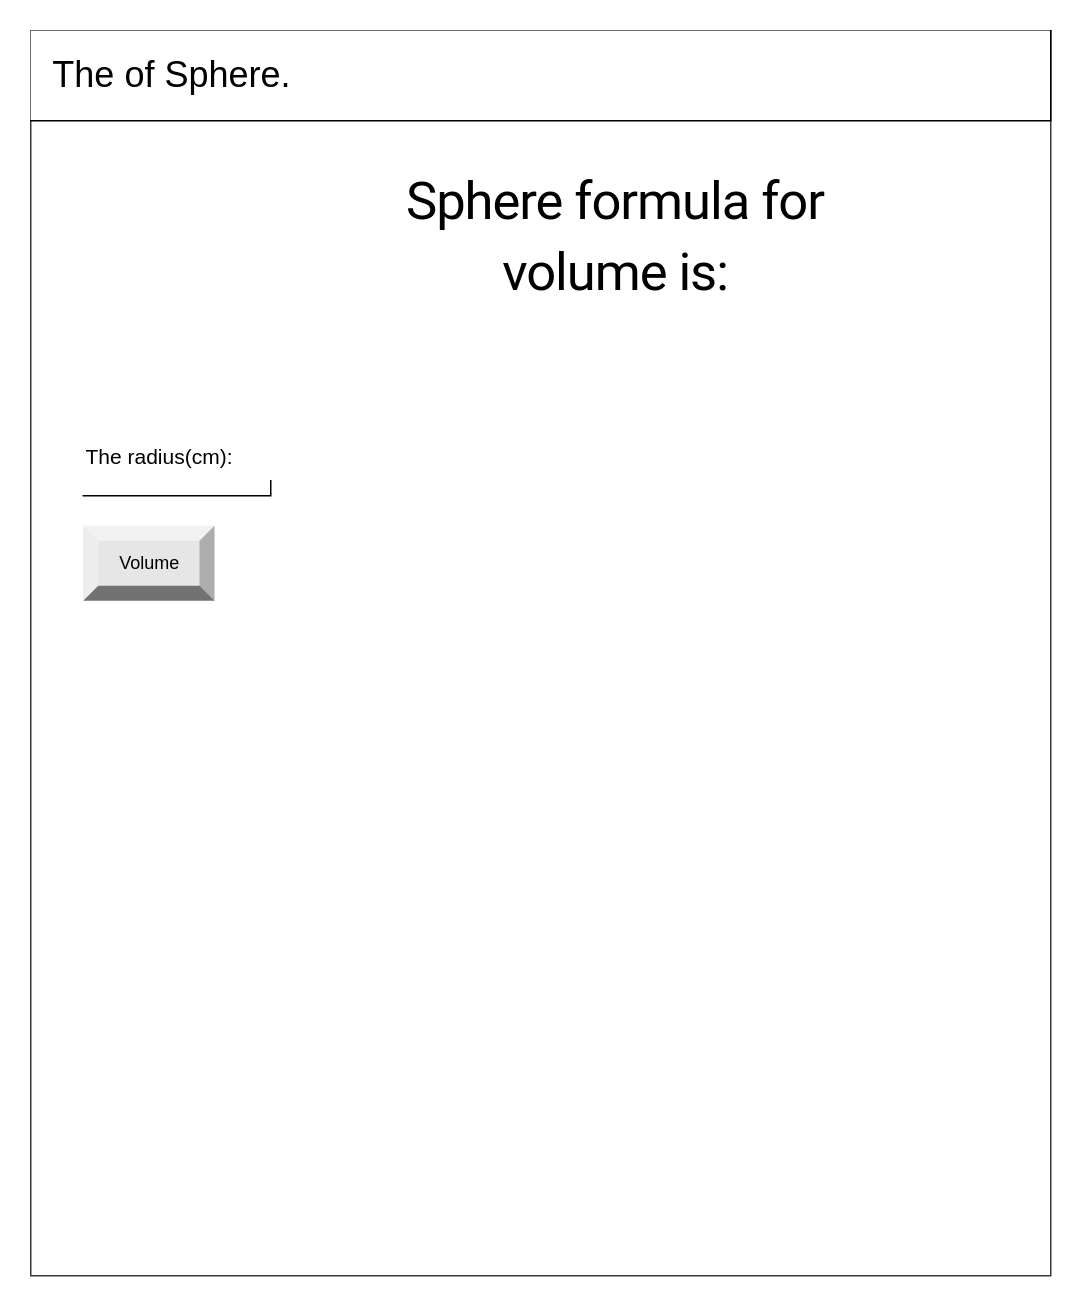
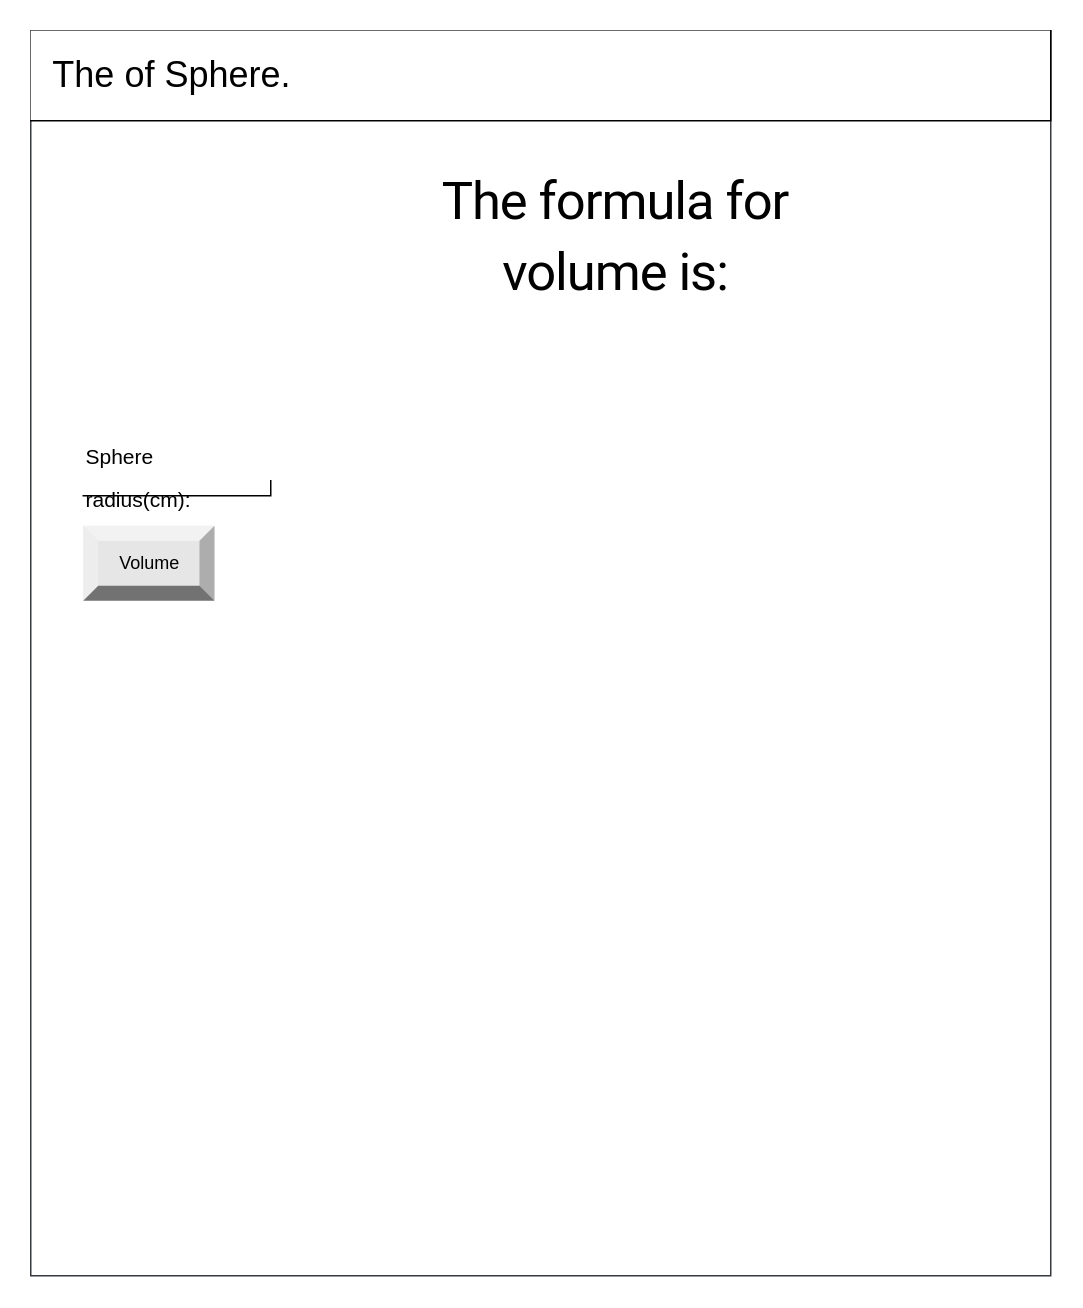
node "Sphere formula for volume is:": label "Sphere formula for volume is:" -> "The formula for volume is:"
node "The radius(cm):": label "The radius(cm):" -> "Sphere radius(cm):"
